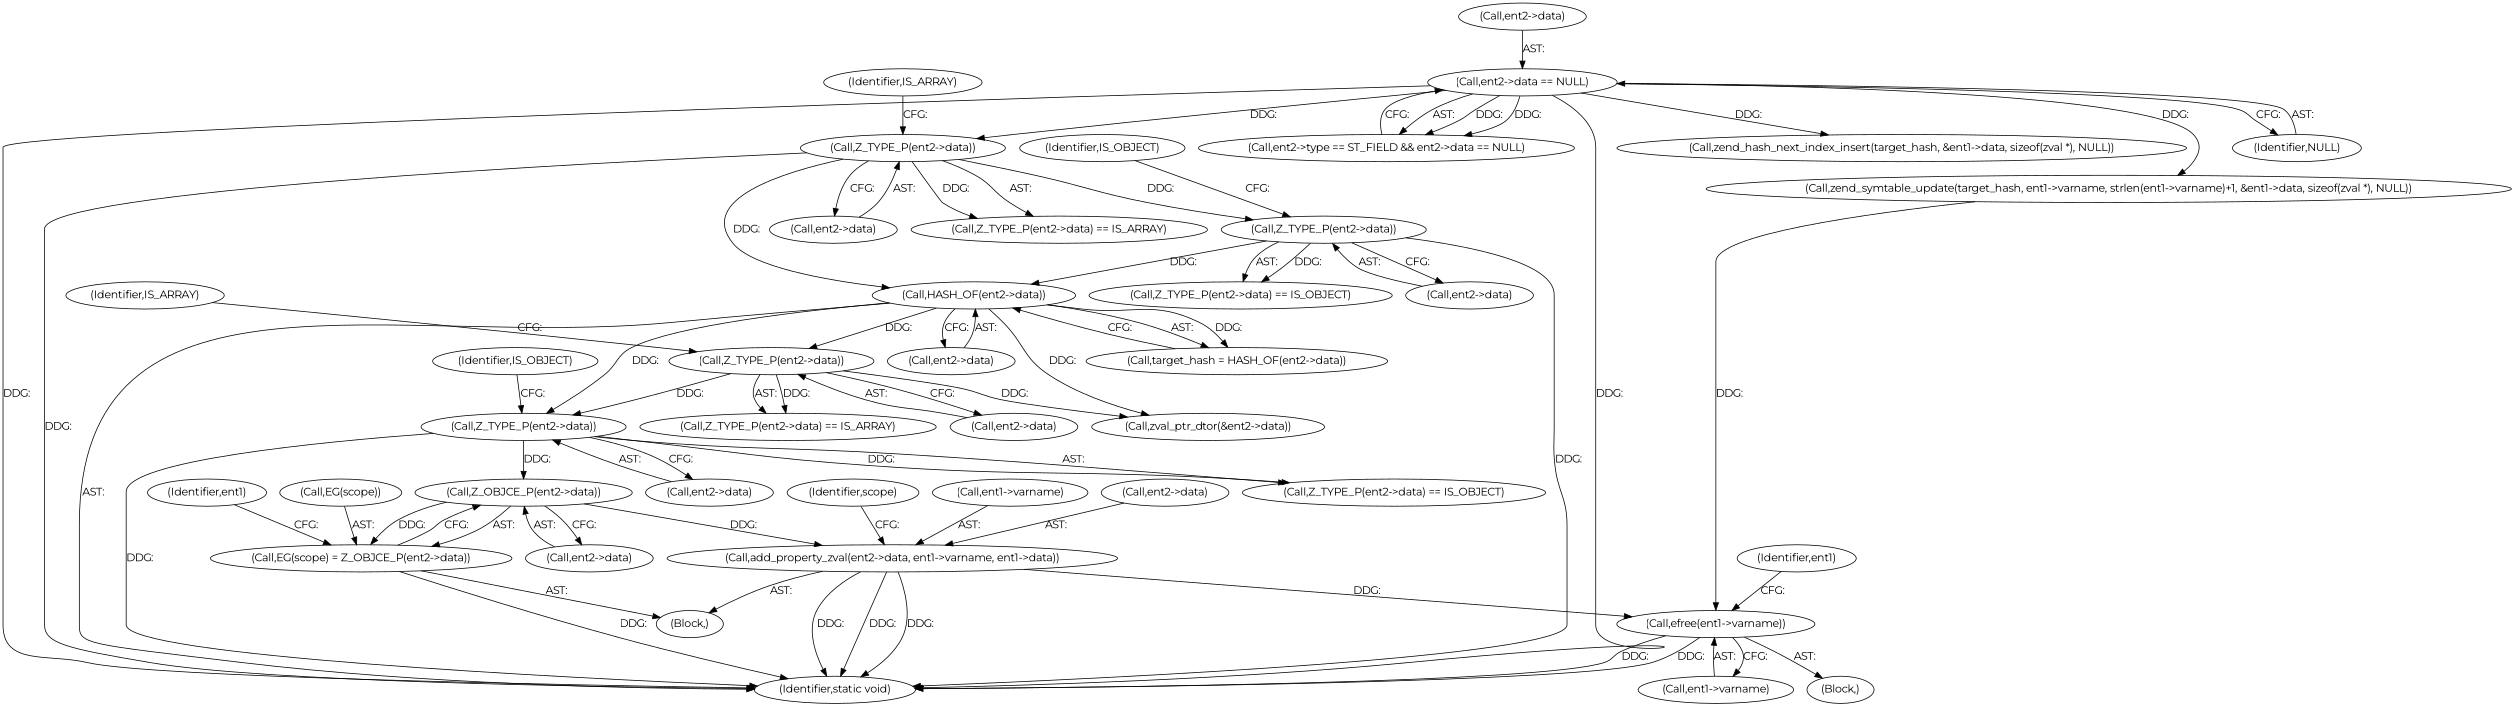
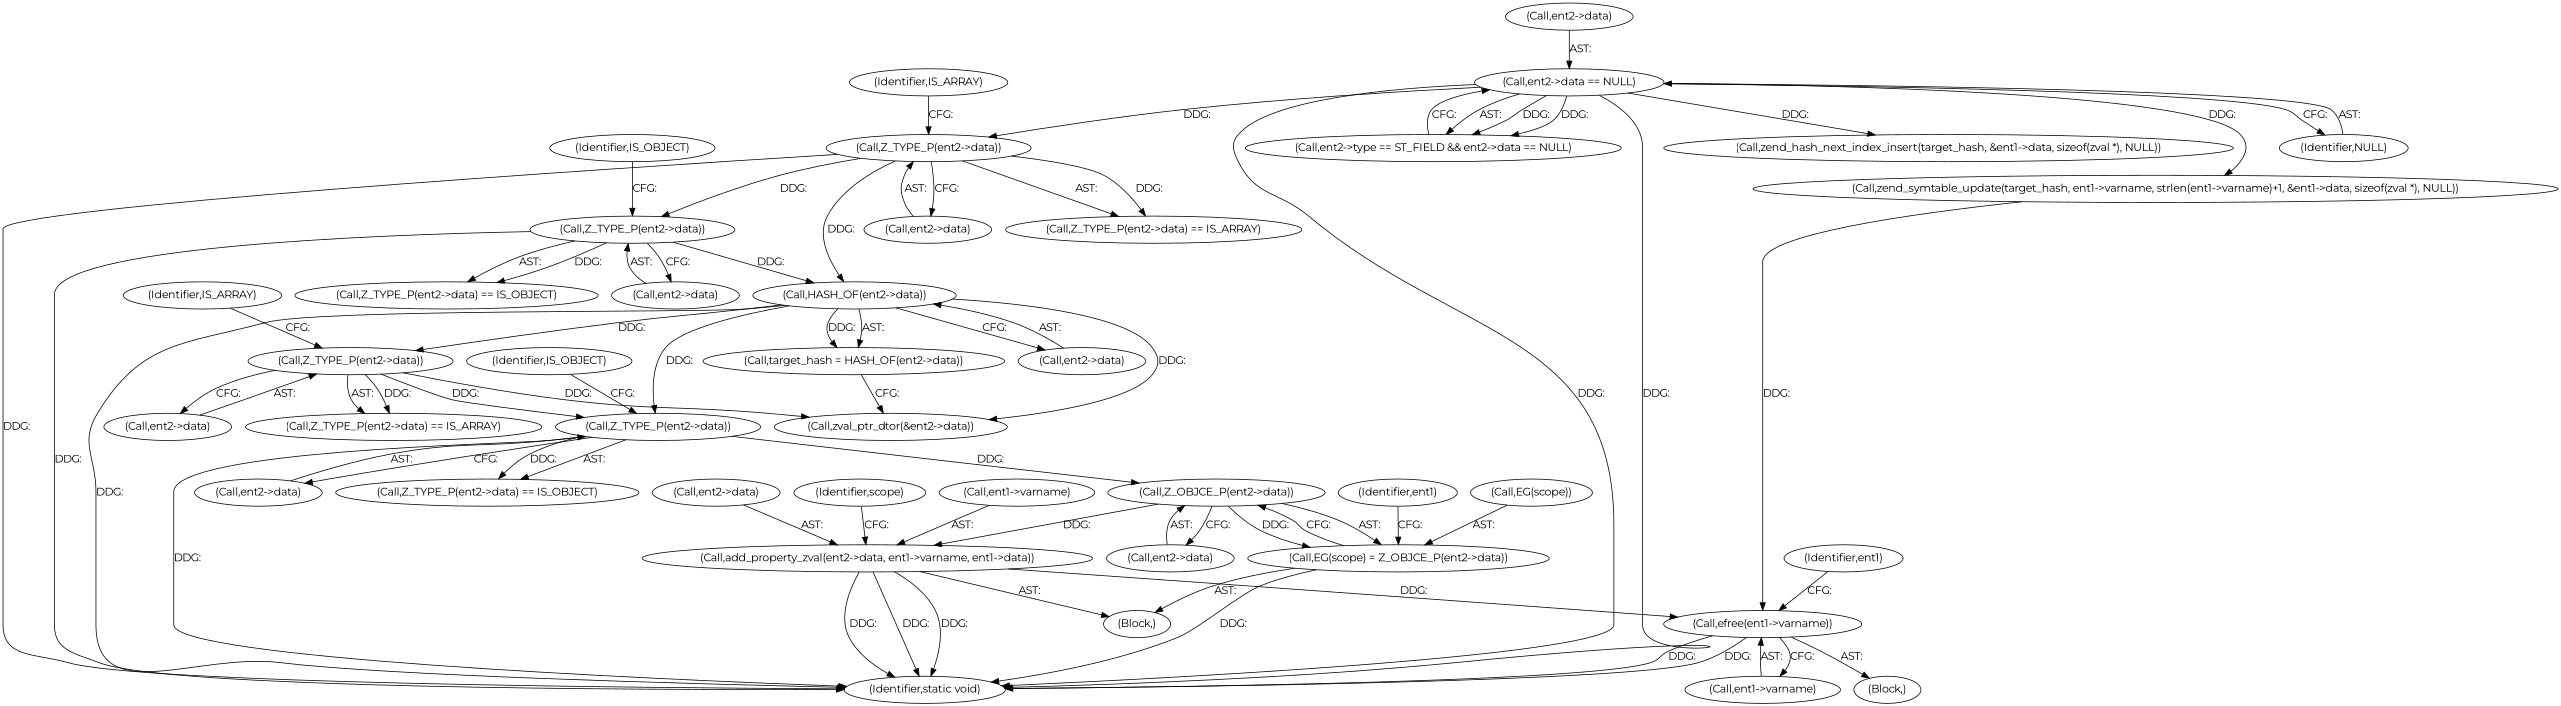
edge "(Call,target_hash = HASH_OF(ent2->data))" -> "(Call,HASH_OF(ent2->data))": now "(Call,target_hash = HASH_OF(ent2->data))" -> "(Call,zval_ptr_dtor(&ent2->data))"
edge "(Call,HASH_OF(ent2->data))" -> "(Identifier,static void)": label "AST: " -> "DDG: "
